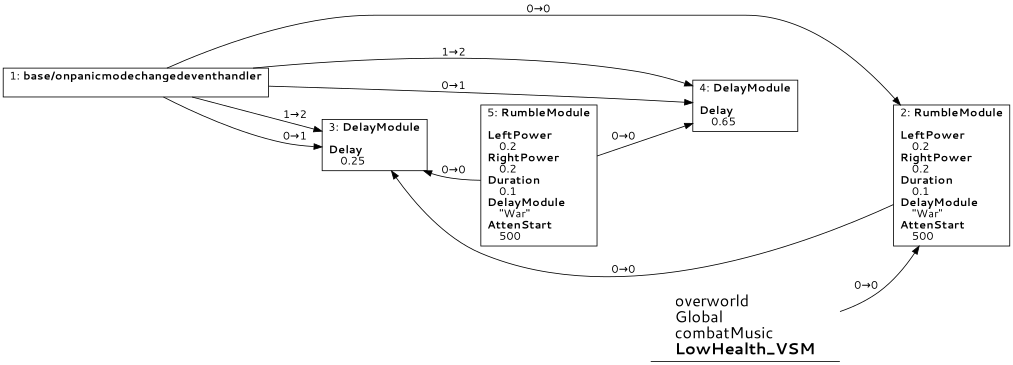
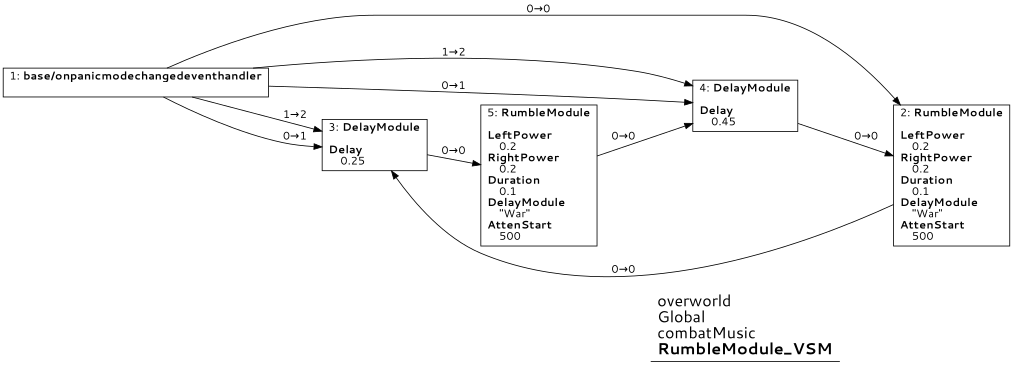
node "4:": text "0.65" -> "0.45"
edge "5:" -> "3:": reversed
edge "overworld" -> "2:": now "4:" -> "2:"
node "overworld": text "LowHealth_VSM" -> "RumbleModule_VSM"
